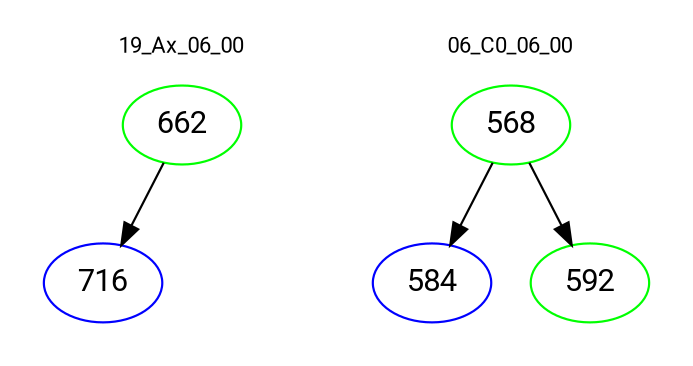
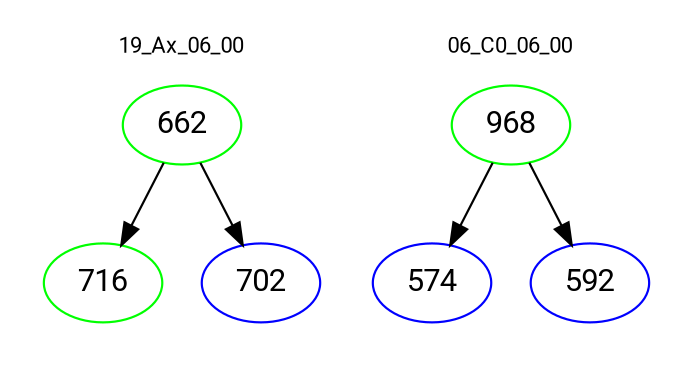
node "568": label "568" -> "968"
node "716": color blue -> green
node "702": added
node "584": label "584" -> "574"
node "592": color green -> blue
